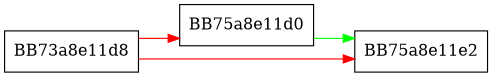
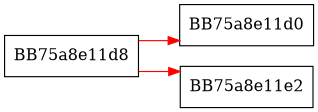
edge "BB75a8e11d0" -> "BB75a8e11e2": removed
node "BB73a8e11d8": label "BB73a8e11d8" -> "BB75a8e11d8"
